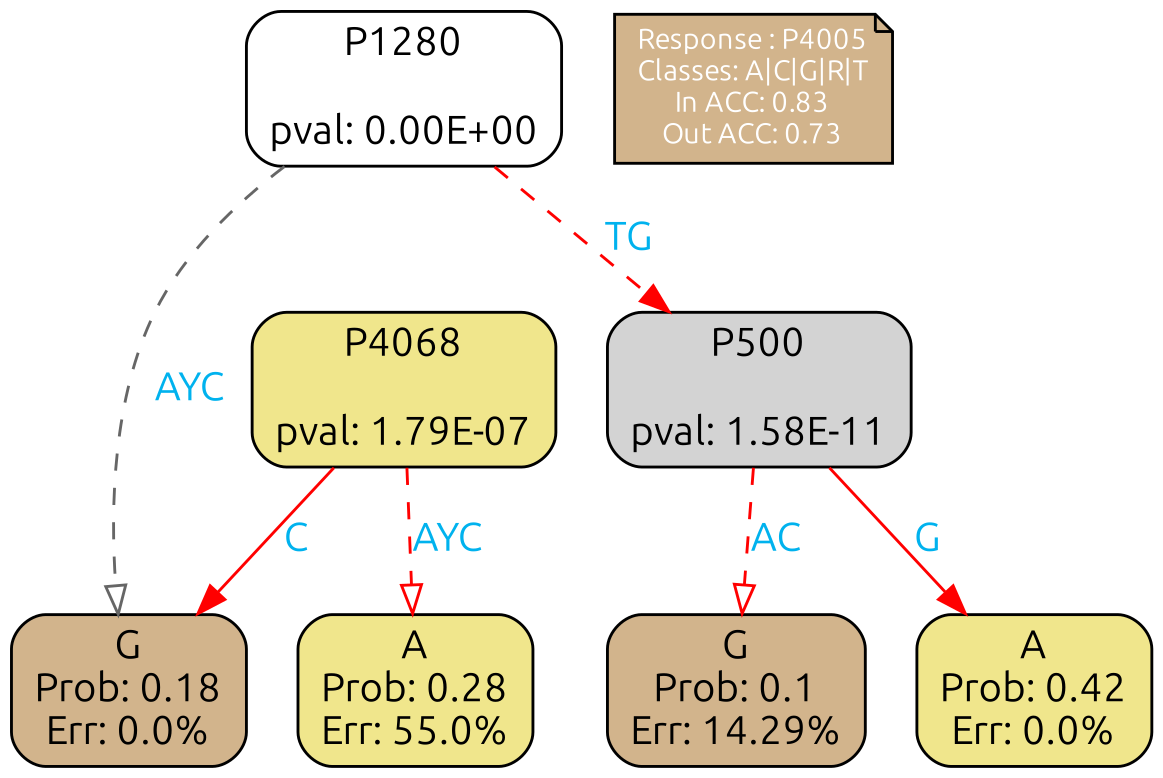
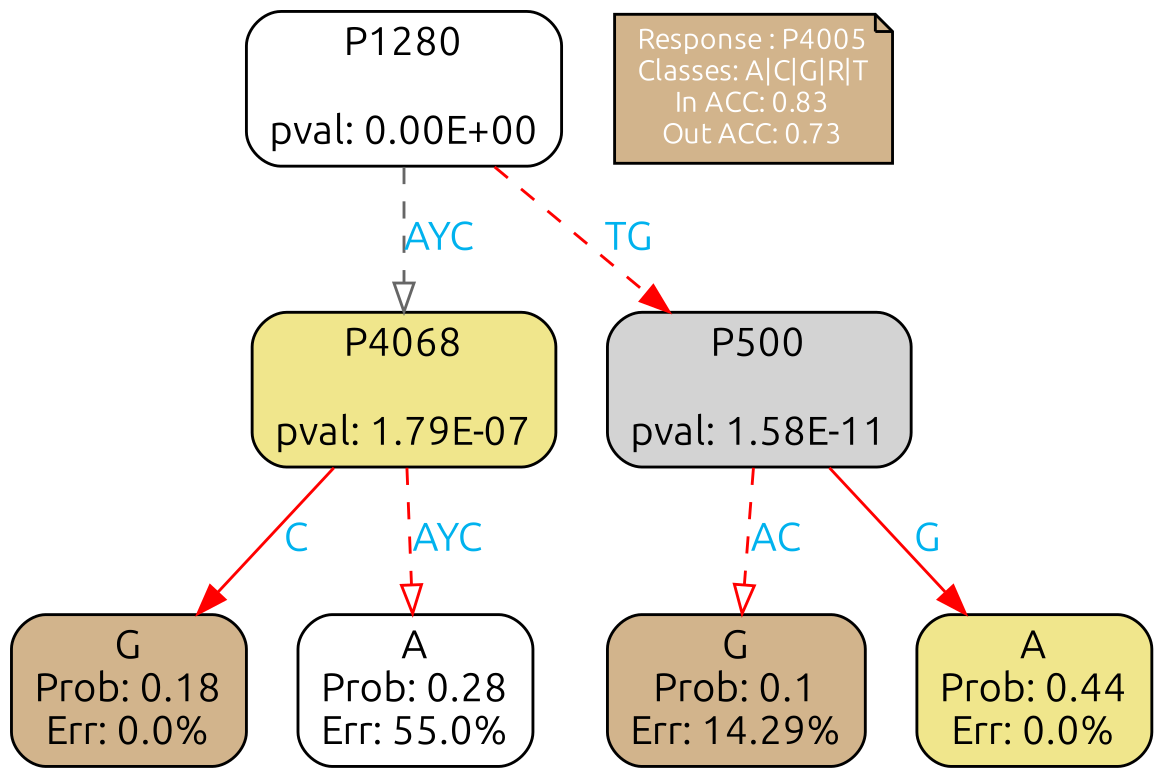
edge "P1280 pval: 0.00E+00" -> "G Prob: 0.18 Err: 0.0%": now "P1280 pval: 0.00E+00" -> "P4068 pval: 1.79E-07"
node "A Prob: 0.28 Err: 55.0%": fillcolor khaki -> white
node "A Prob: 0.42 Err: 0.0%": label "A Prob: 0.42 Err: 0.0%" -> "A Prob: 0.44 Err: 0.0%"
